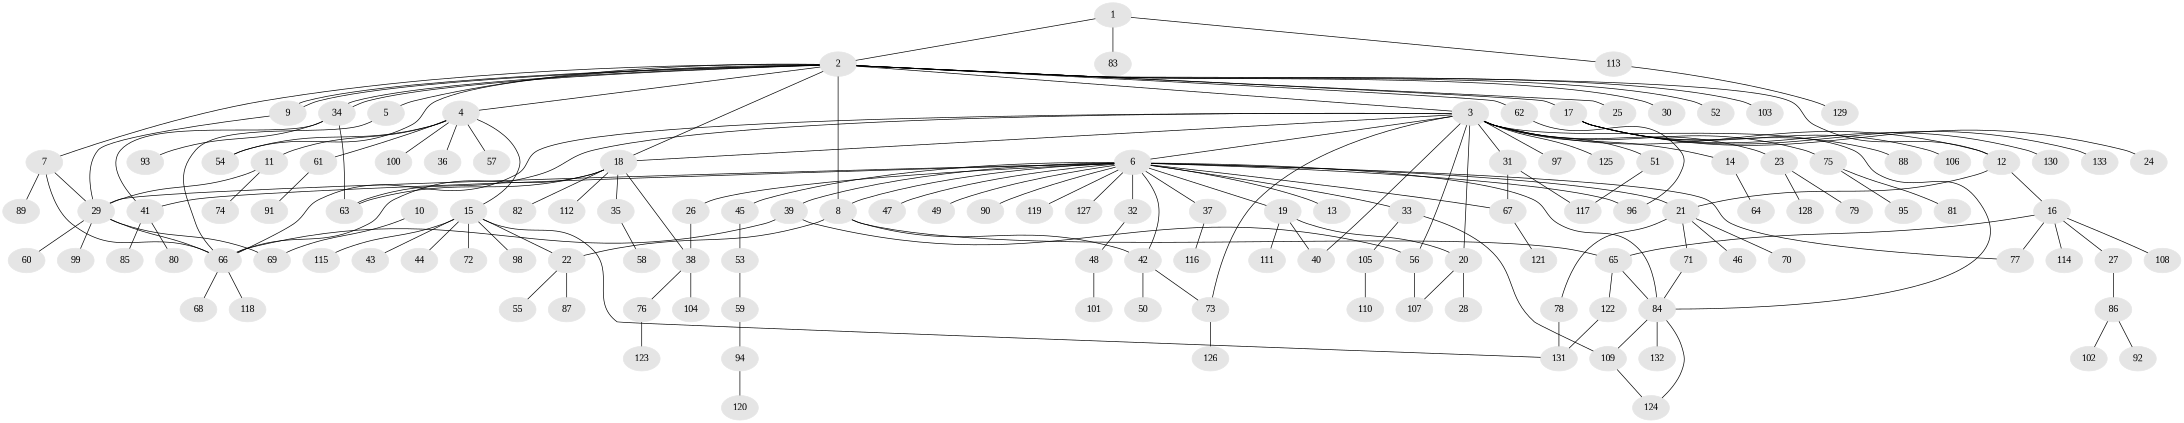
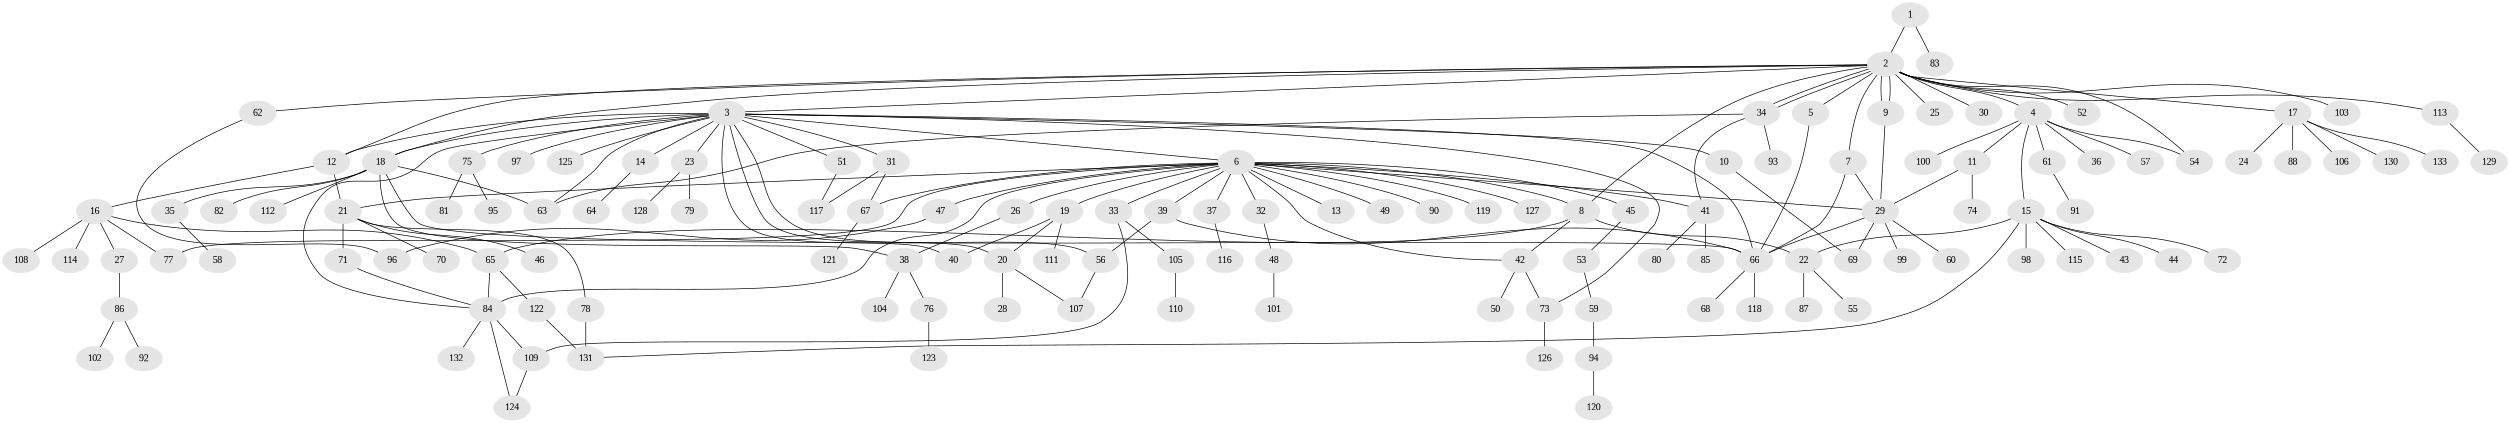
edge "1" -- "113": now "2" -- "113"
edge "3" -- "10": added
edge "6" -- "96": now "47" -- "96"
node "89": removed
